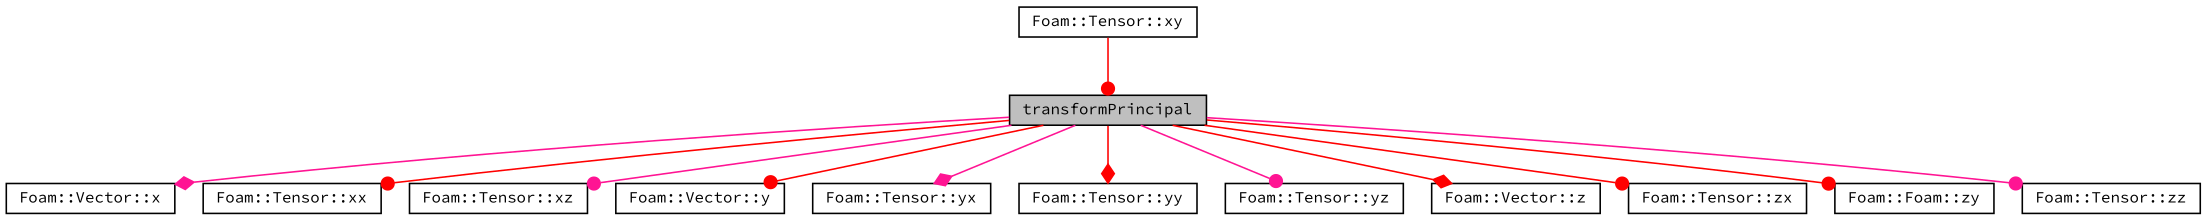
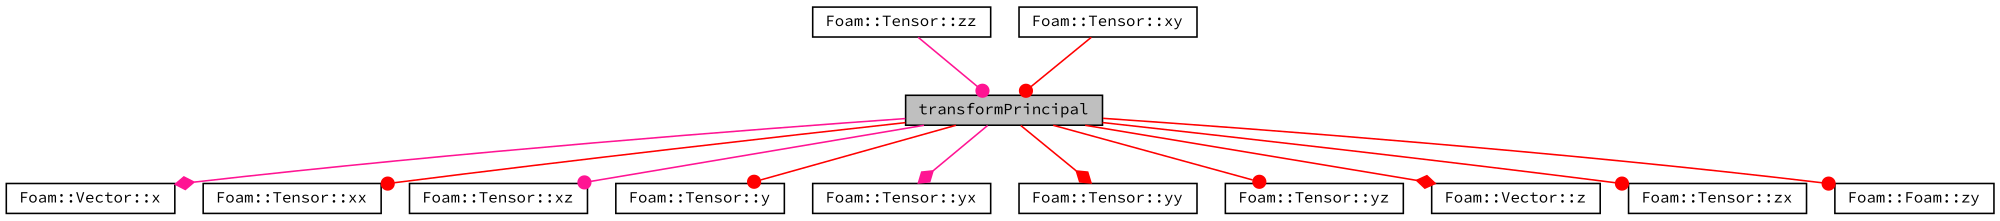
edge "transformPrincipal" -> "Foam::Tensor::zz": reversed
edge "transformPrincipal" -> "Foam::Tensor::yz": color deeppink -> red
node "Foam::Vector::y": label "Foam::Vector::y" -> "Foam::Tensor::y"
